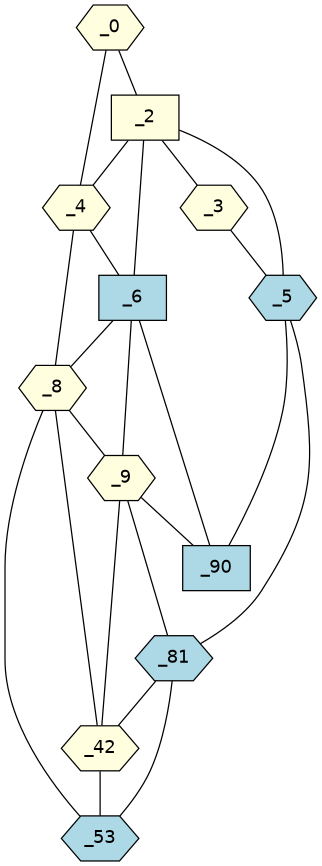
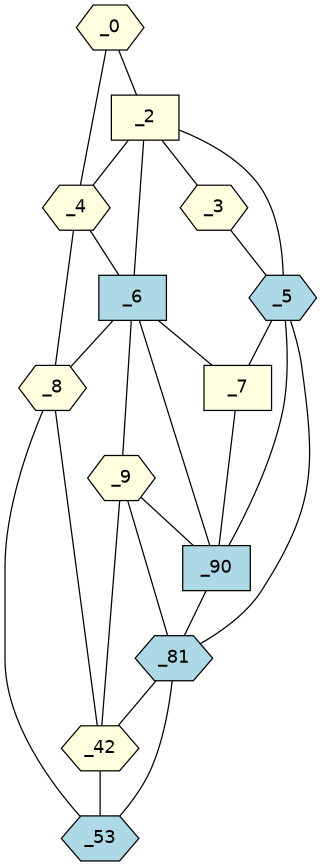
node "_7": added
edge "_8" -- "_9": removed
edge "_90" -- "_81": added
